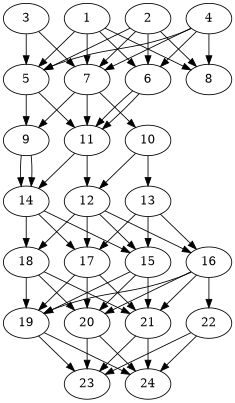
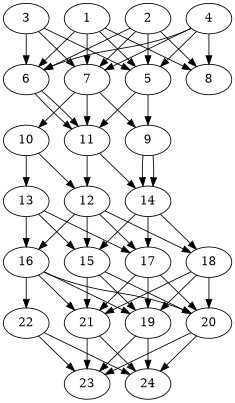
edge "3" -> "6": added
